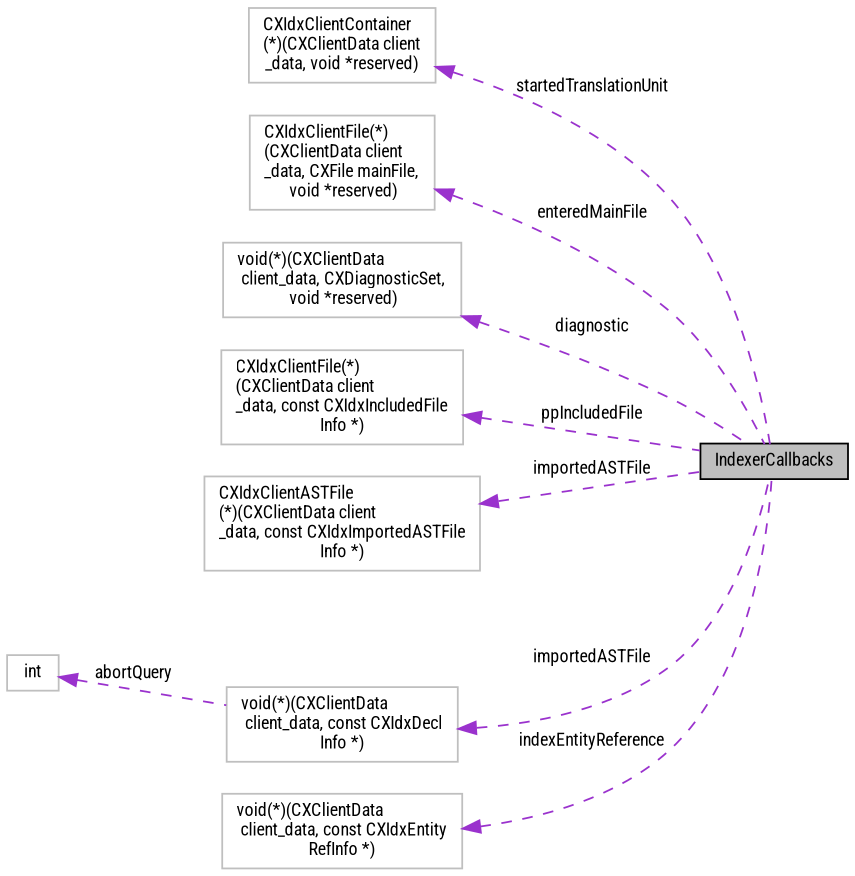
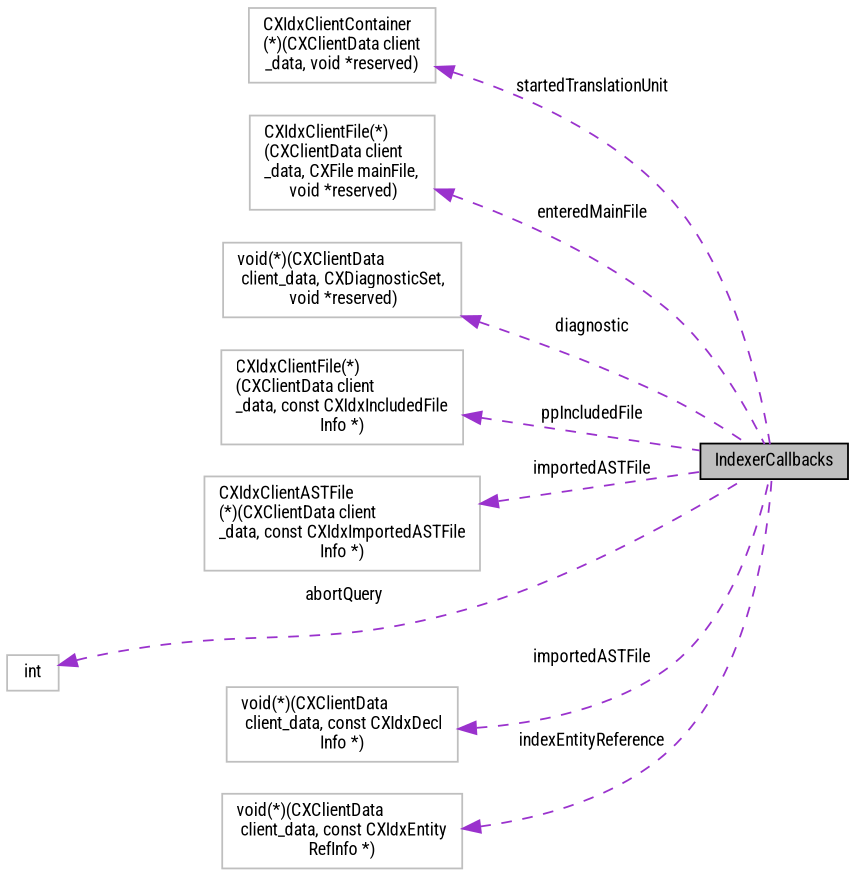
edge "void(*)(CXClientData client_data, const CXIdxDecl Info *)" -> "int": now "IndexerCallbacks" -> "int"
